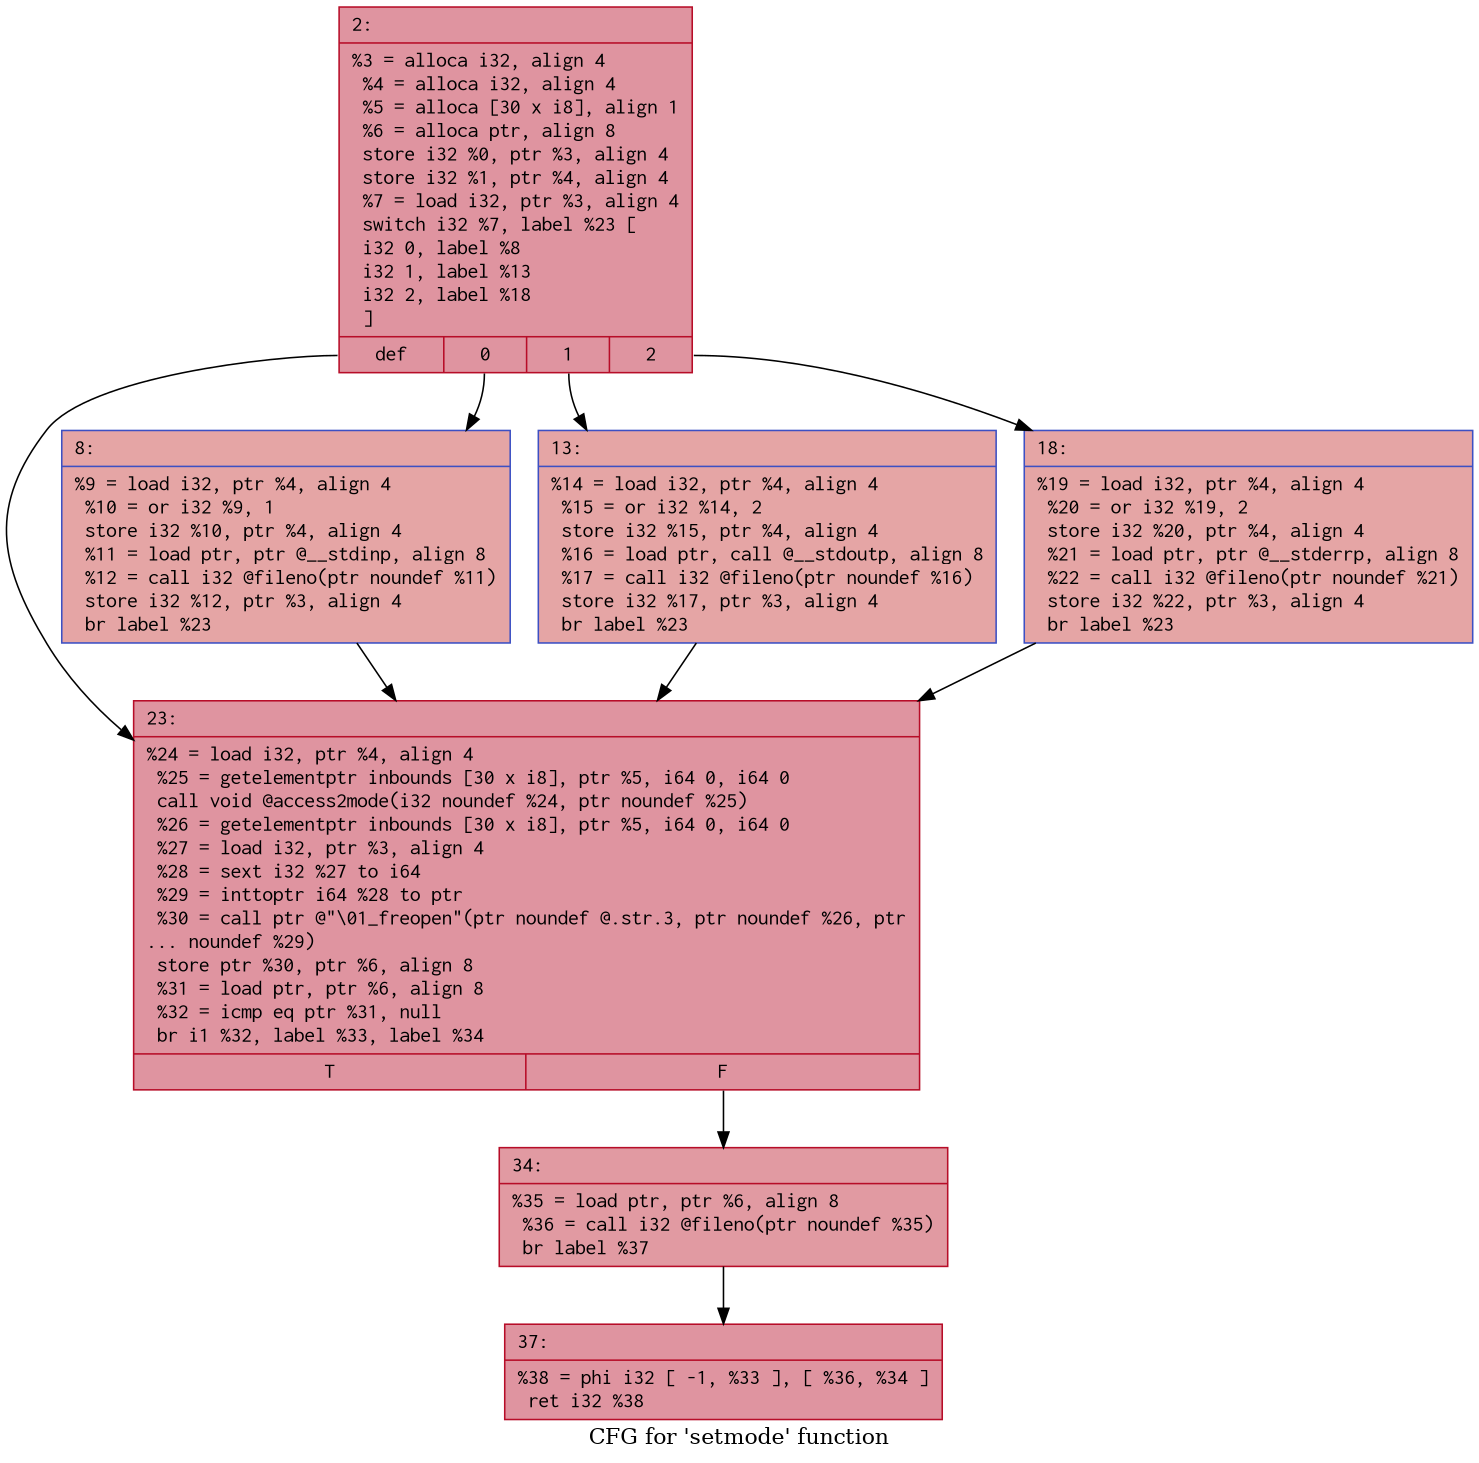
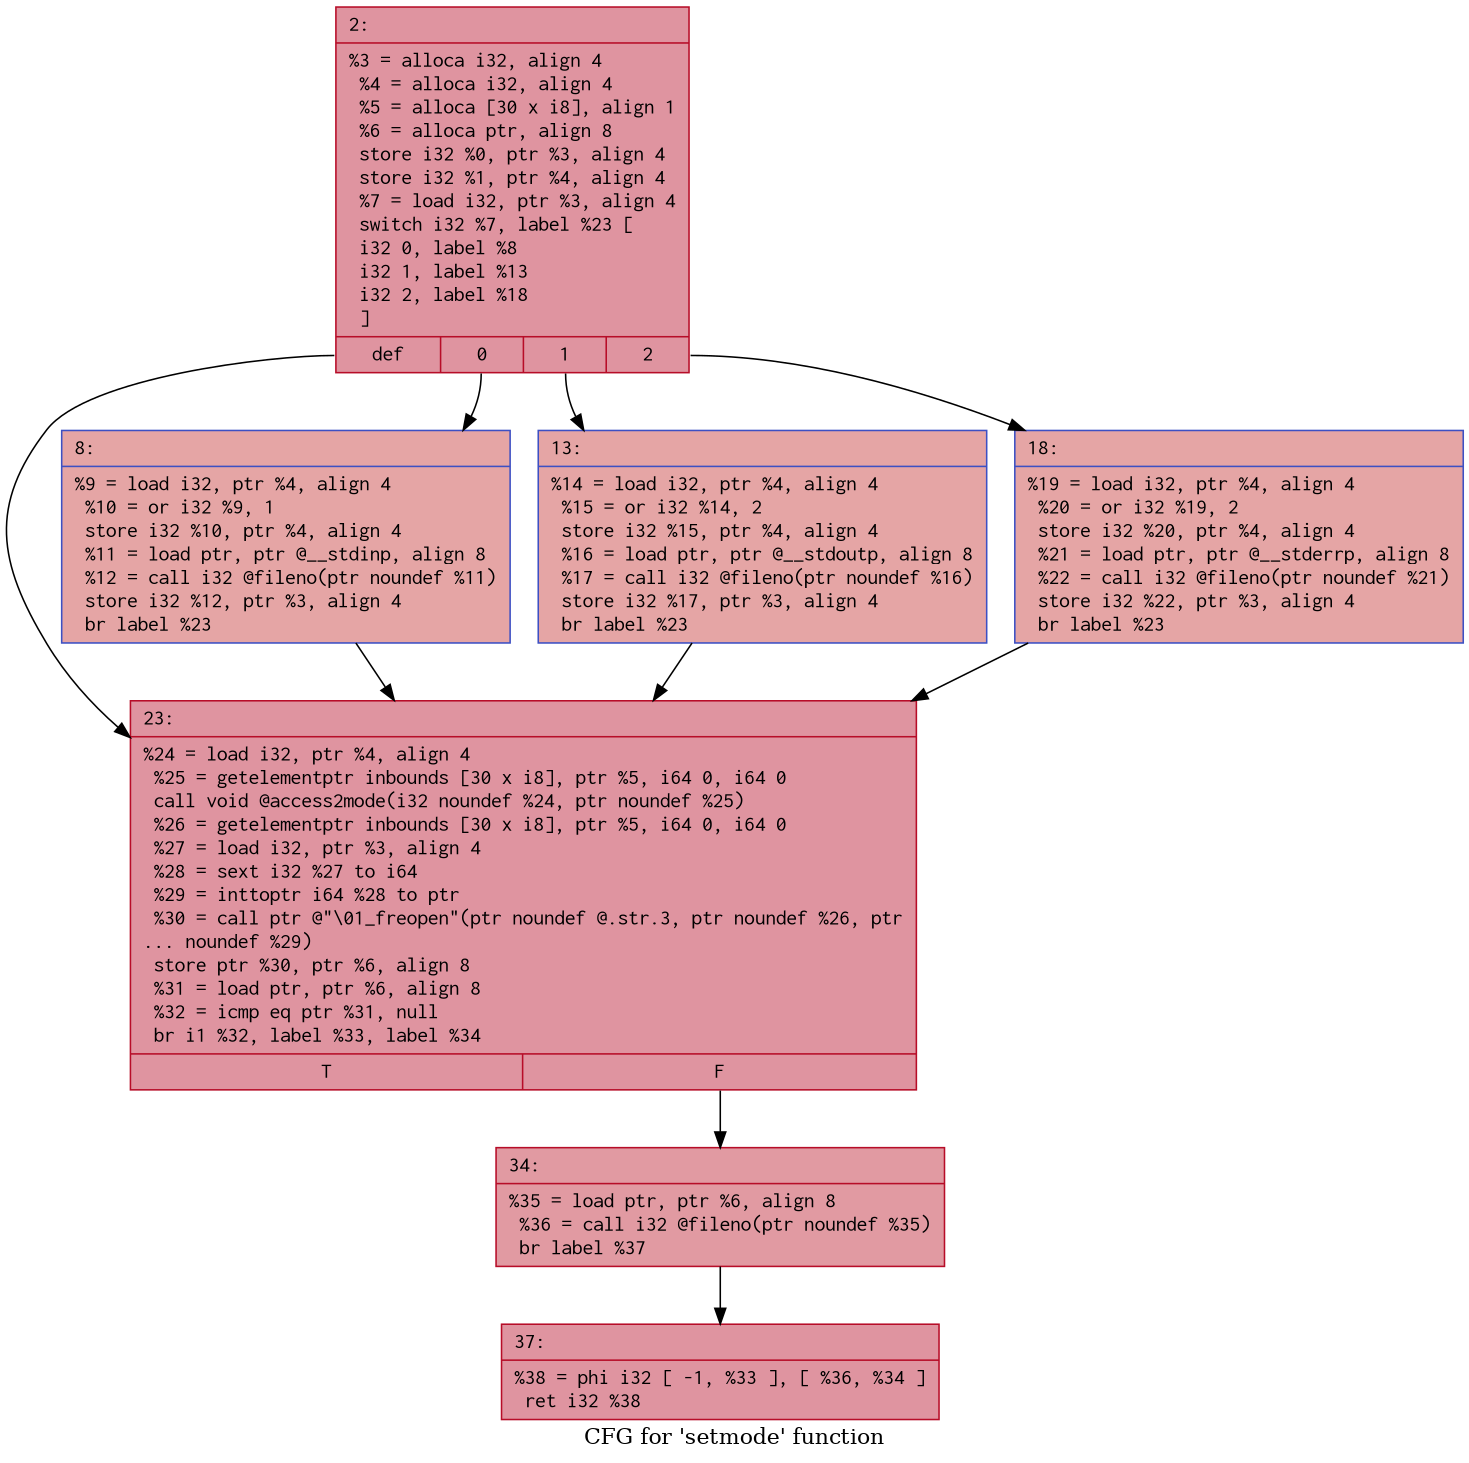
node "13:": text "%16 = load ptr, call @__stdoutp, align 8" -> "%16 = load ptr, ptr @__stdoutp, align 8"
